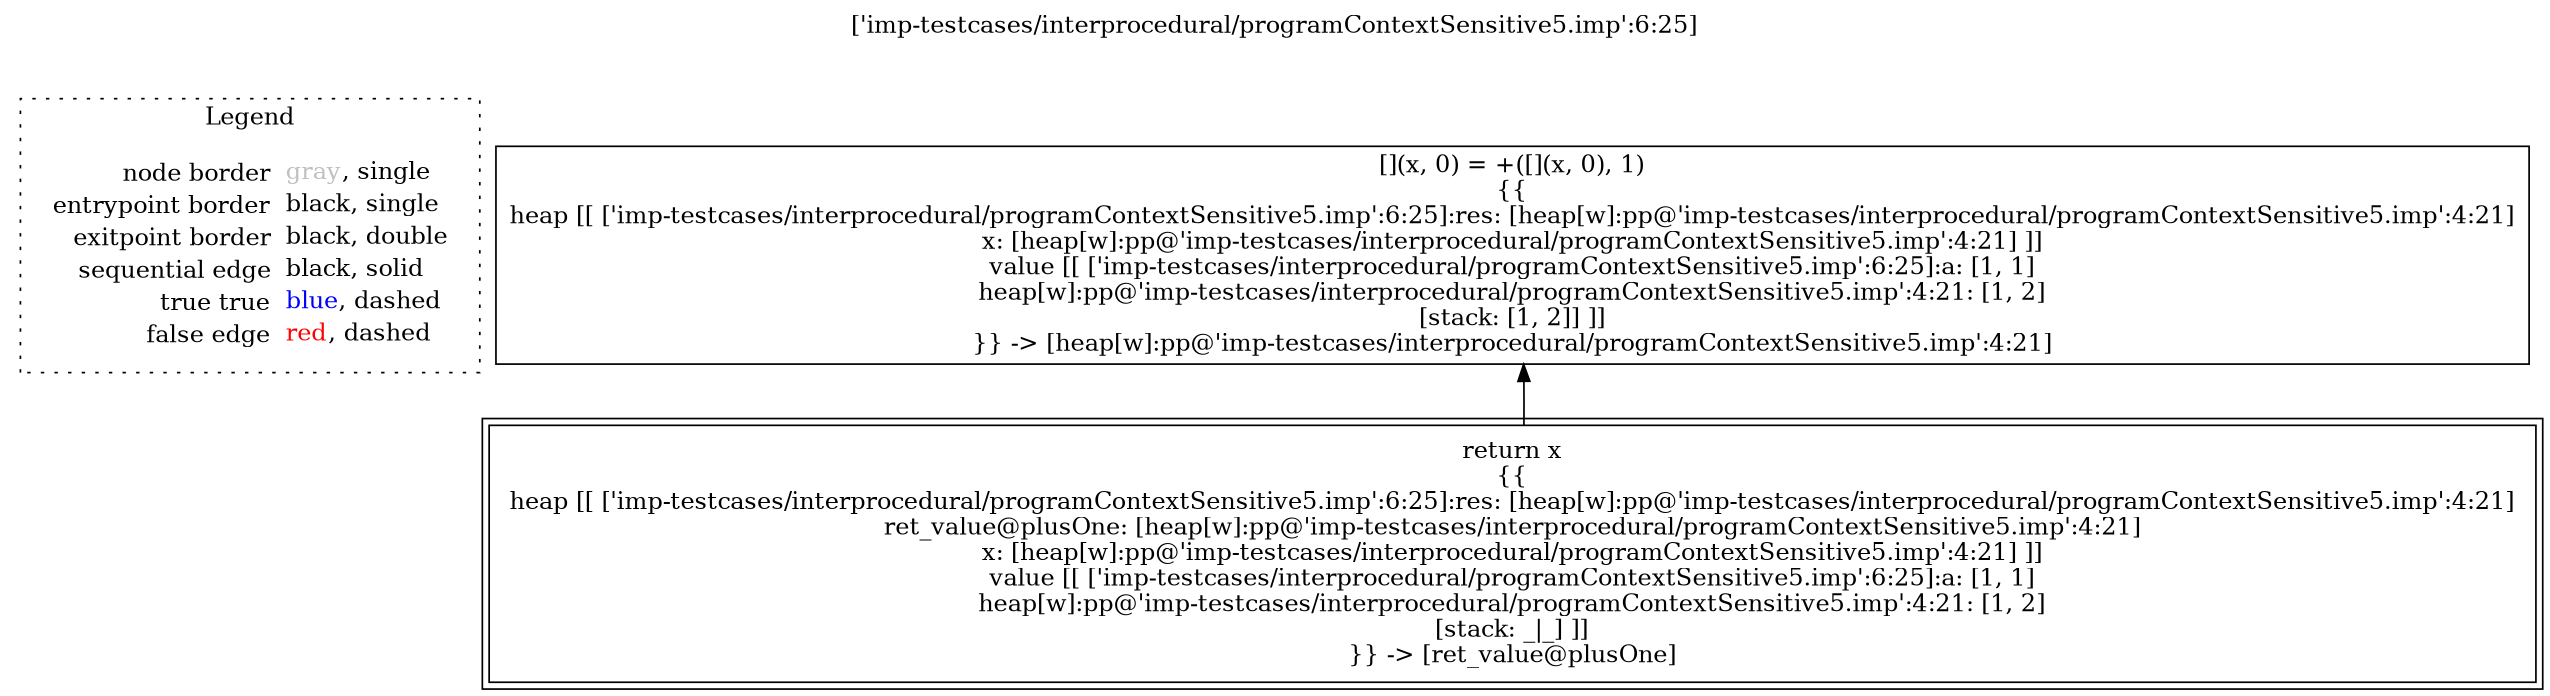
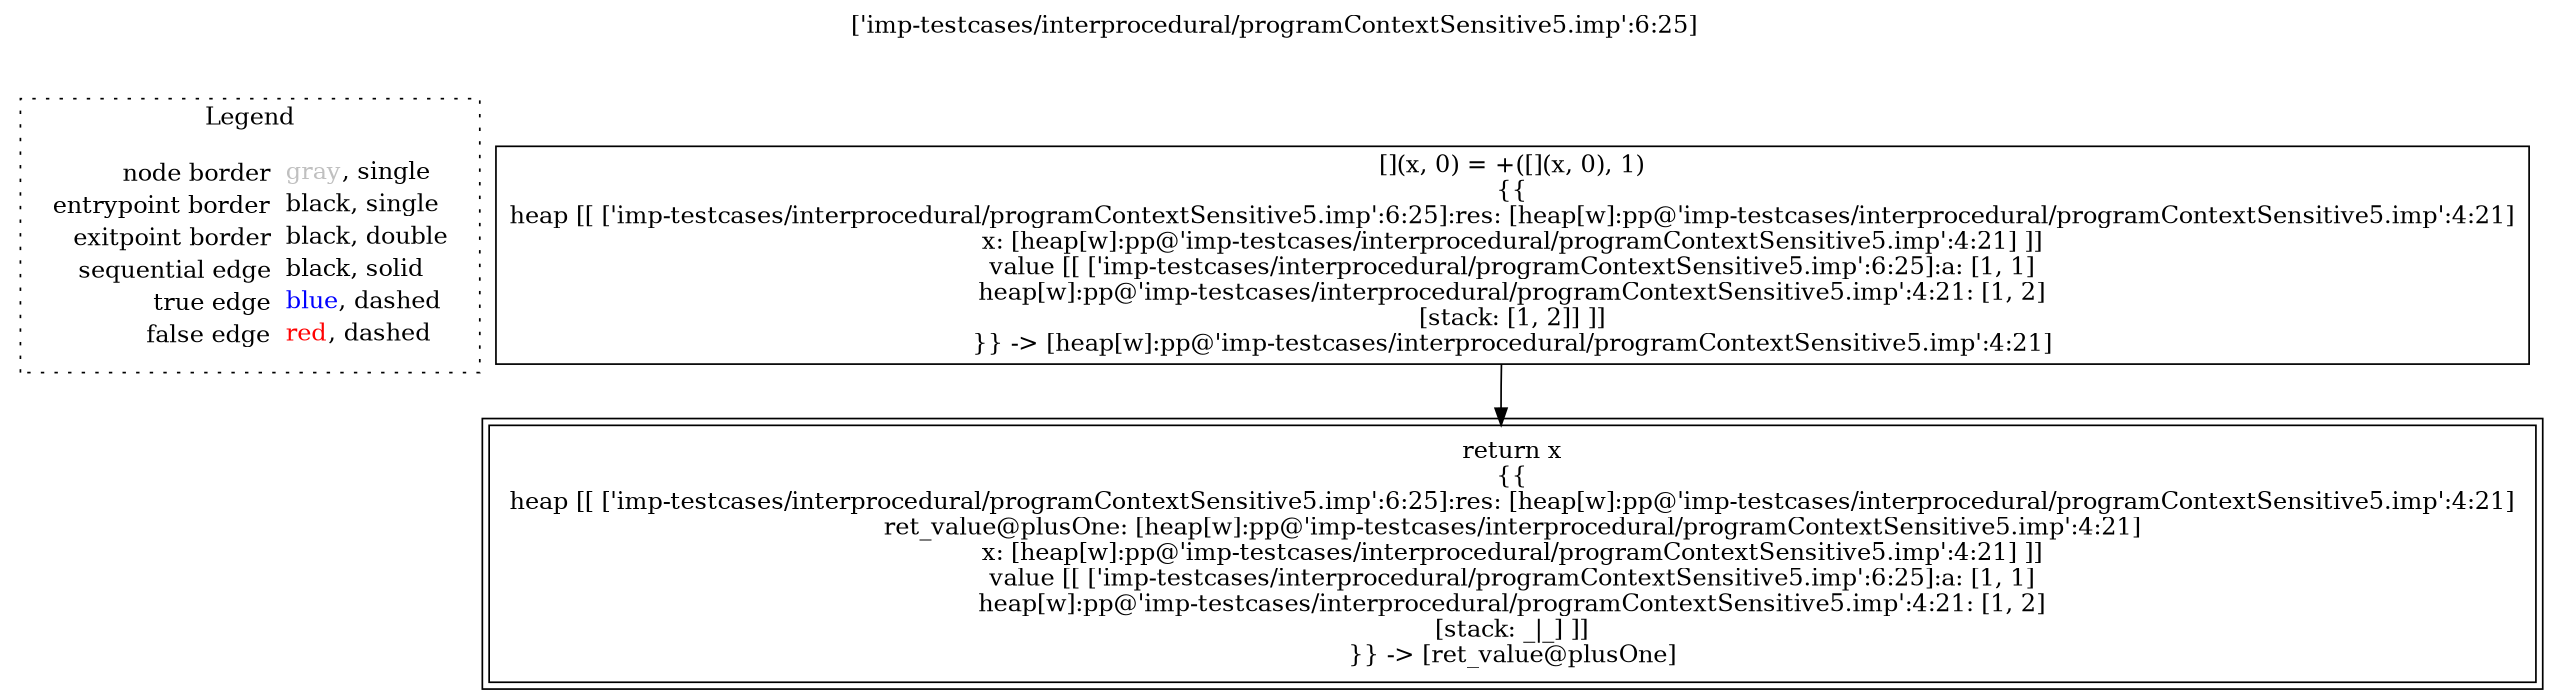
node "node border": text "true true" -> "true edge"
edge "return x" -> "[](x, 0) = +([](x, 0), 1)": reversed
